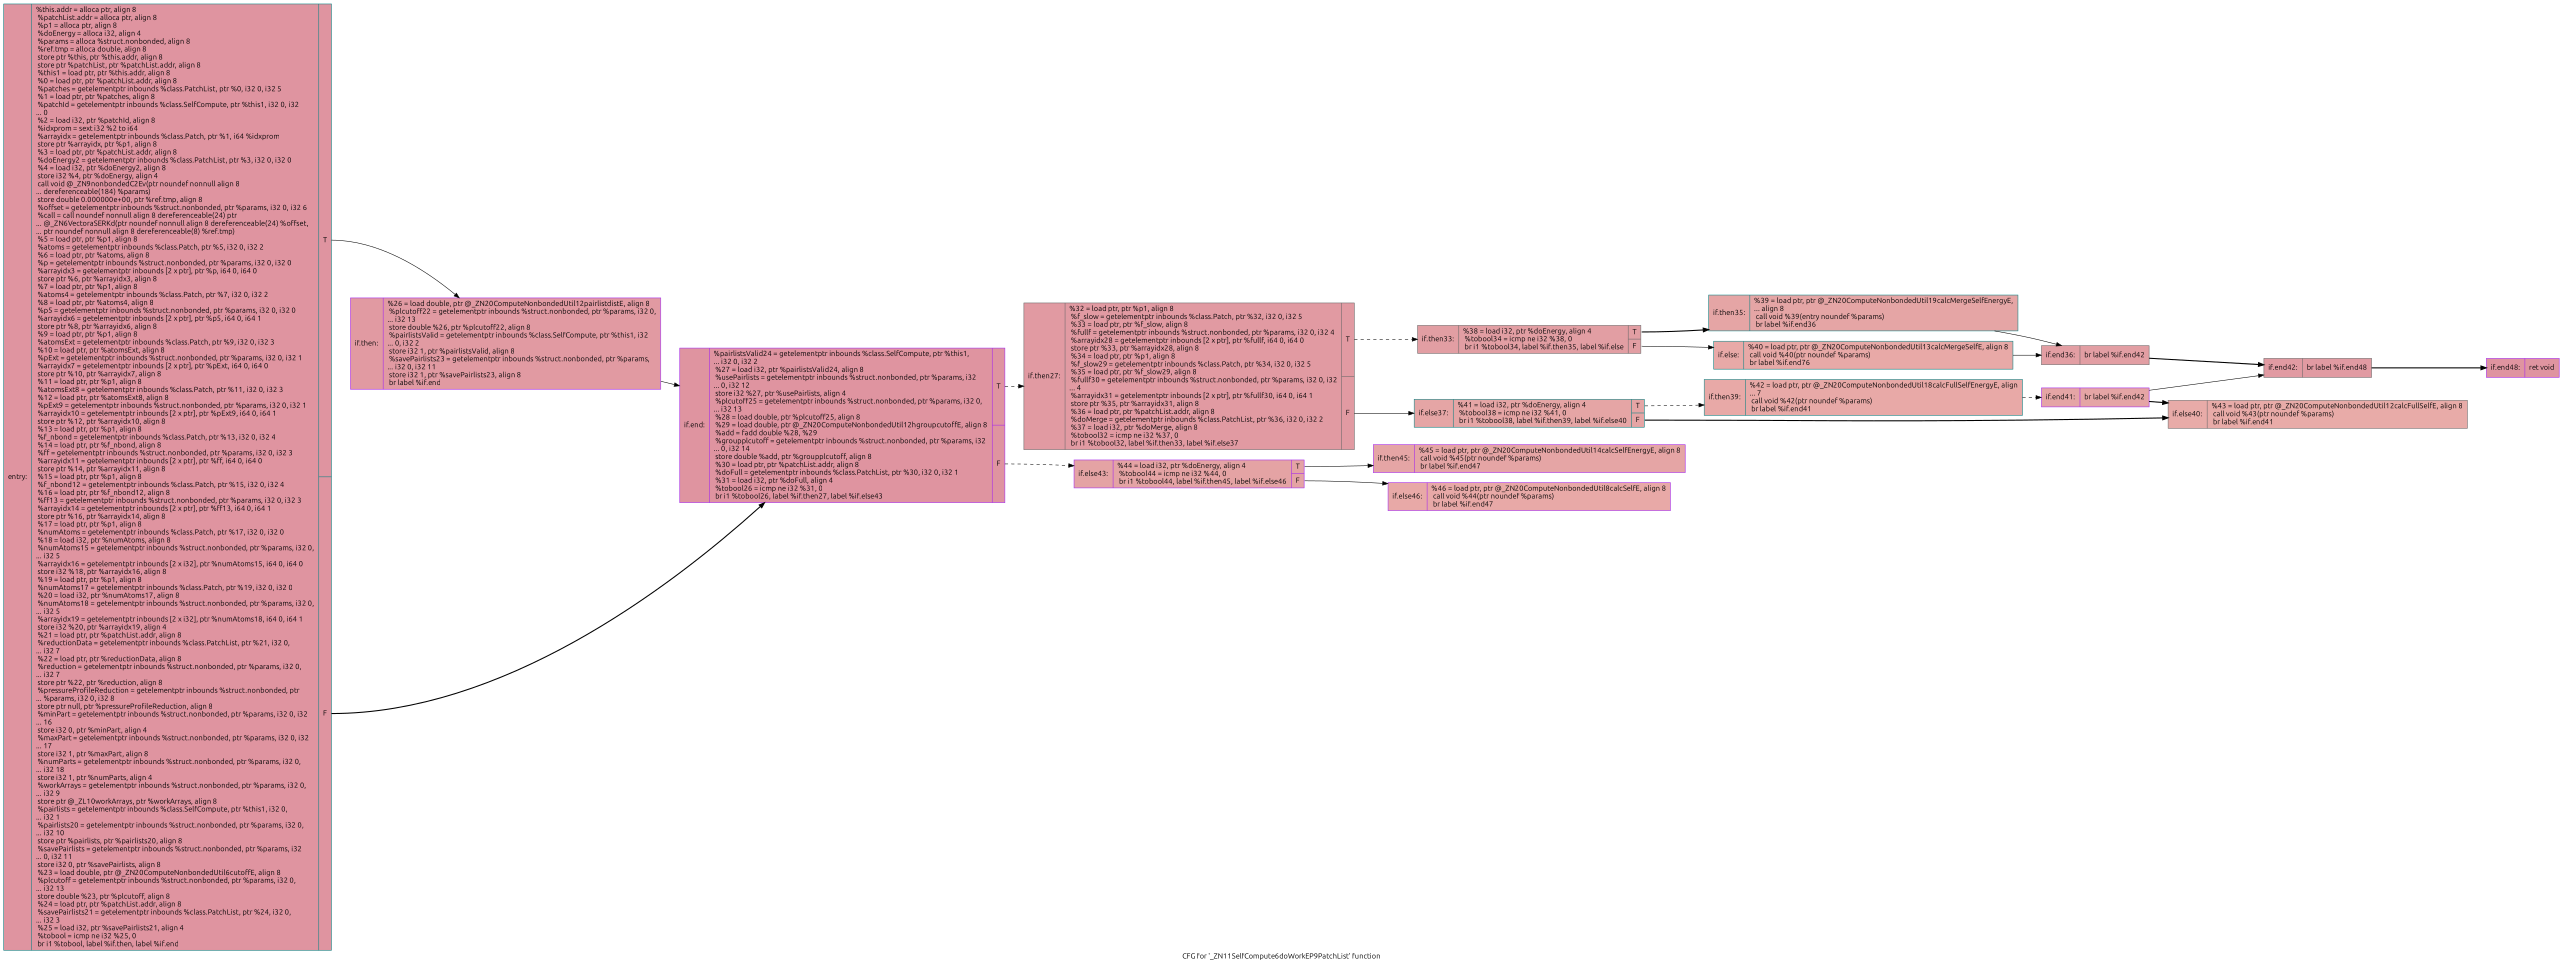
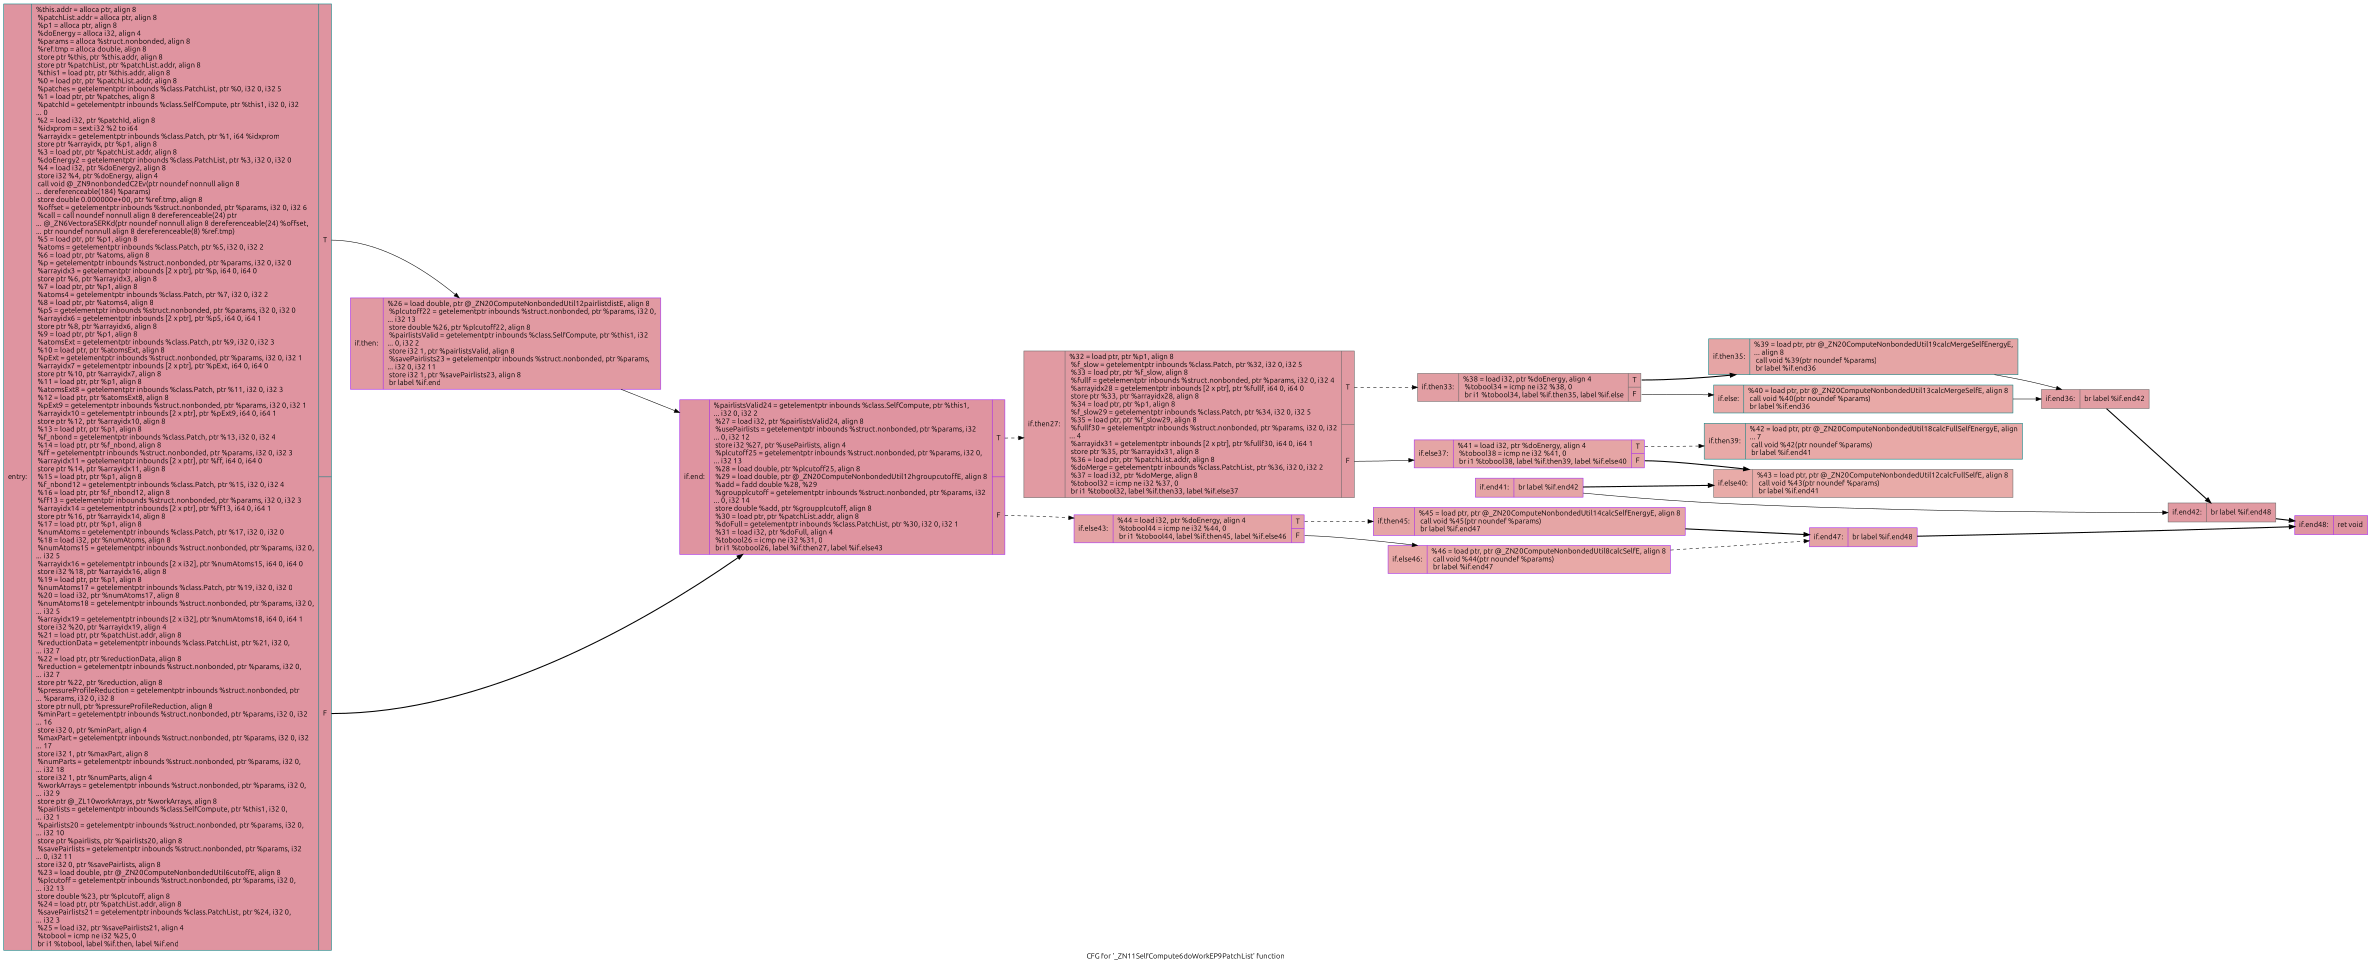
node "if.then35:": text "call void %39(entry noundef %params)" -> "call void %39(ptr noundef %params)"
node "if.else:": text "br label %if.end76" -> "br label %if.end36"
edge "if.then39:" -> "if.end41:": removed
node "if.else37:": color teal -> purple
edge "if.else43:" -> "if.then45:": style solid -> dashed
node "if.end47:": added
